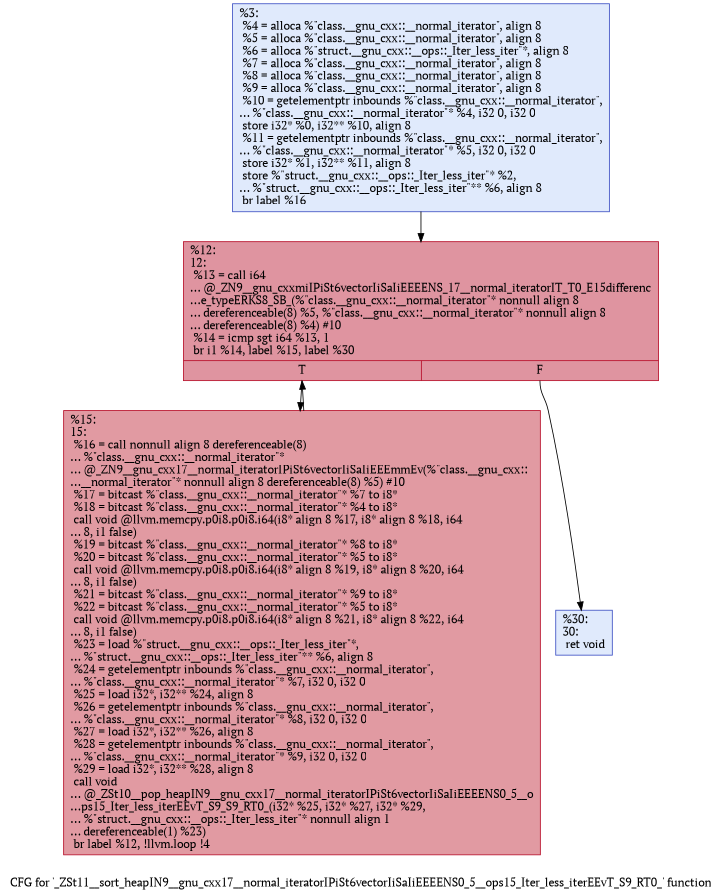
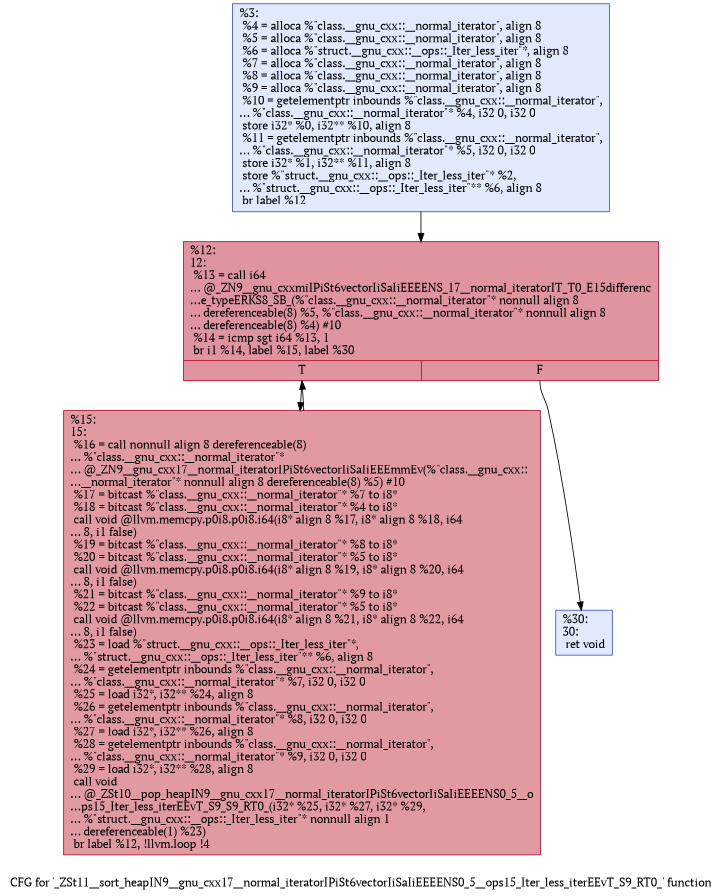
node "%3:": text "br label %16" -> "br label %12"
